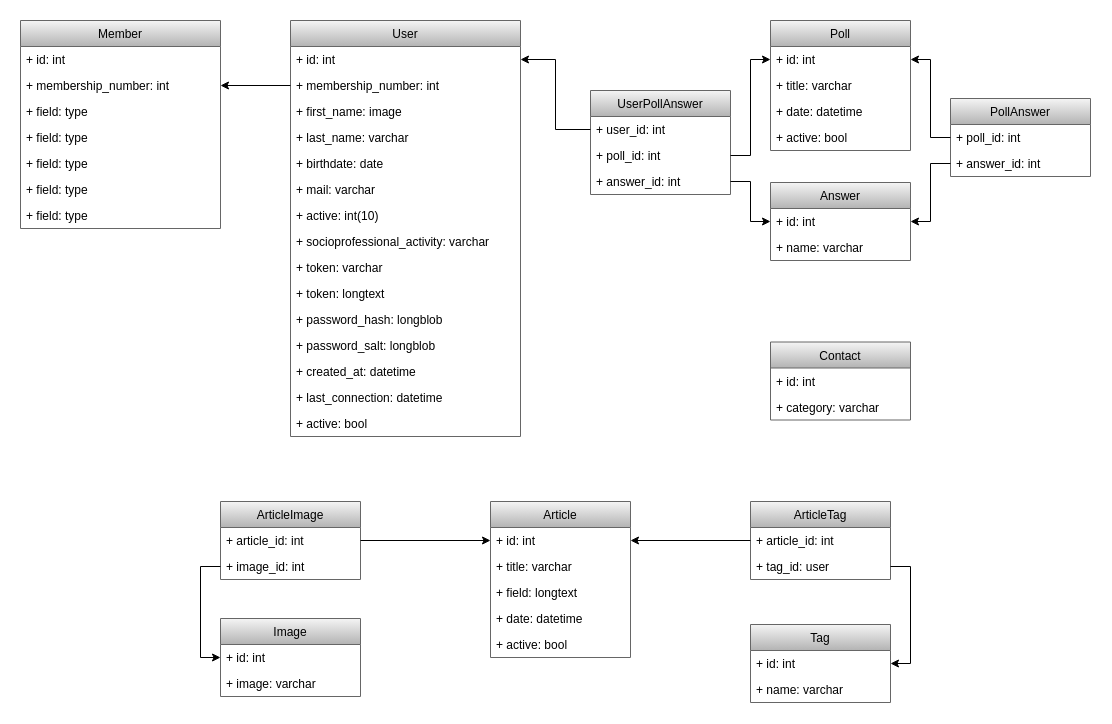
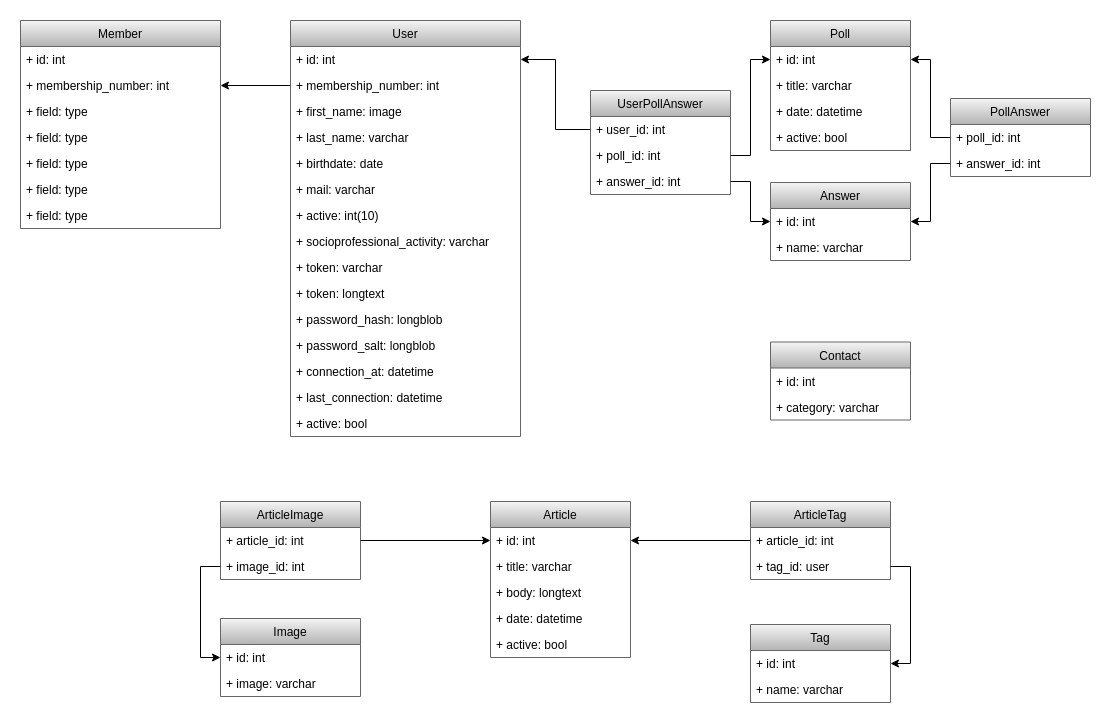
node "+ created_at: datetime": label "+ created_at: datetime" -> "+ connection_at: datetime"
node "+ field: longtext": label "+ field: longtext" -> "+ body: longtext"
